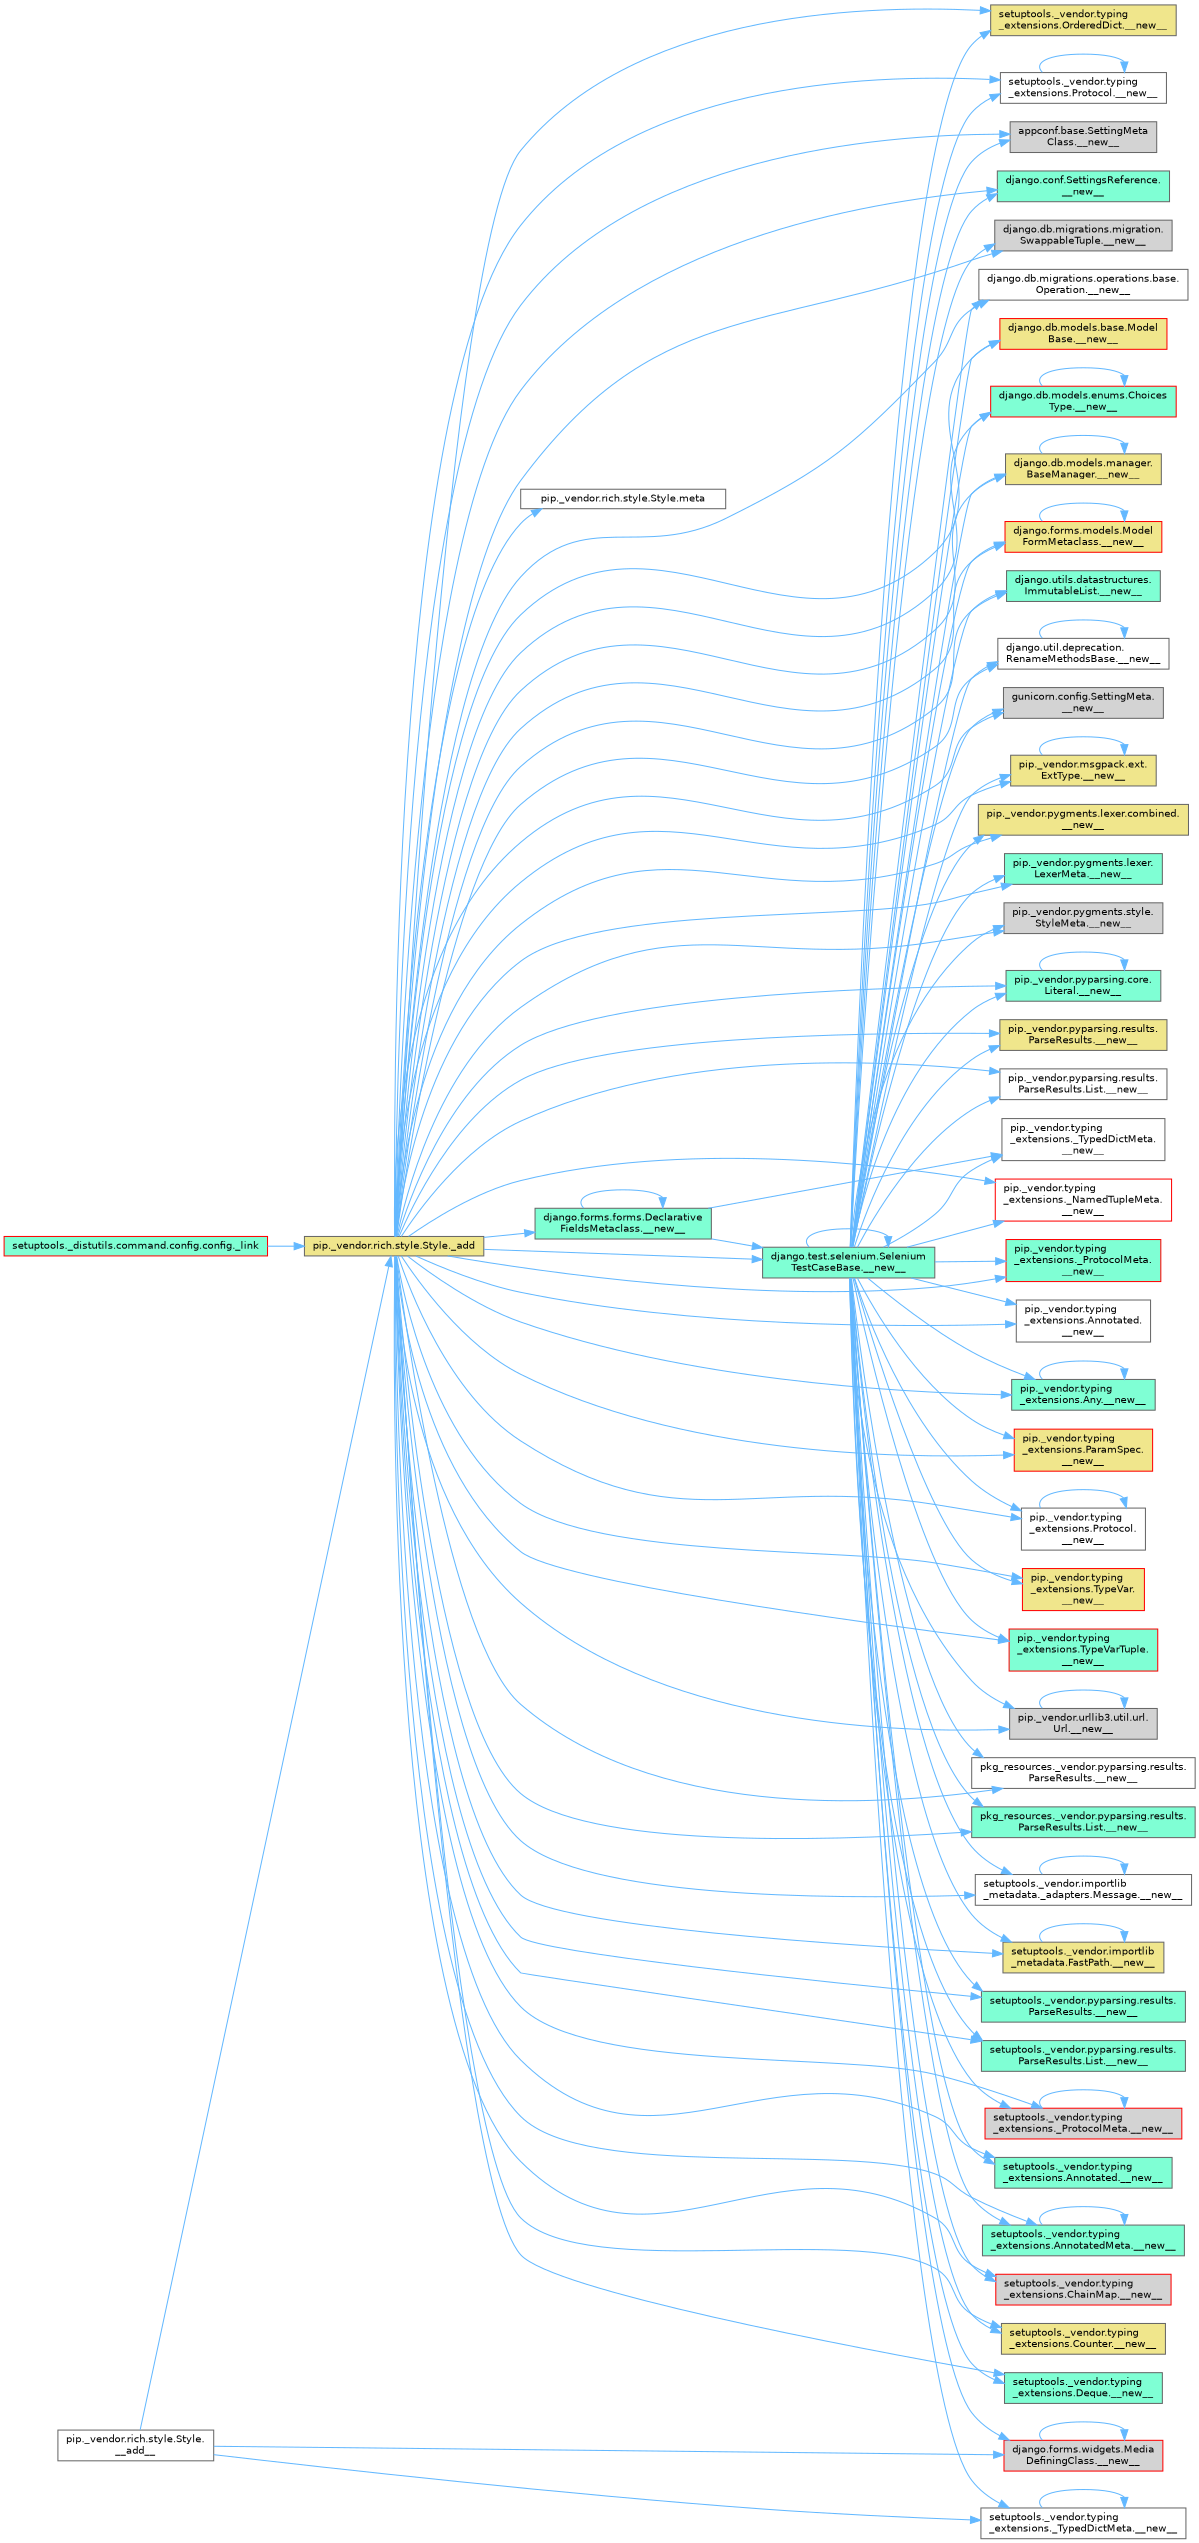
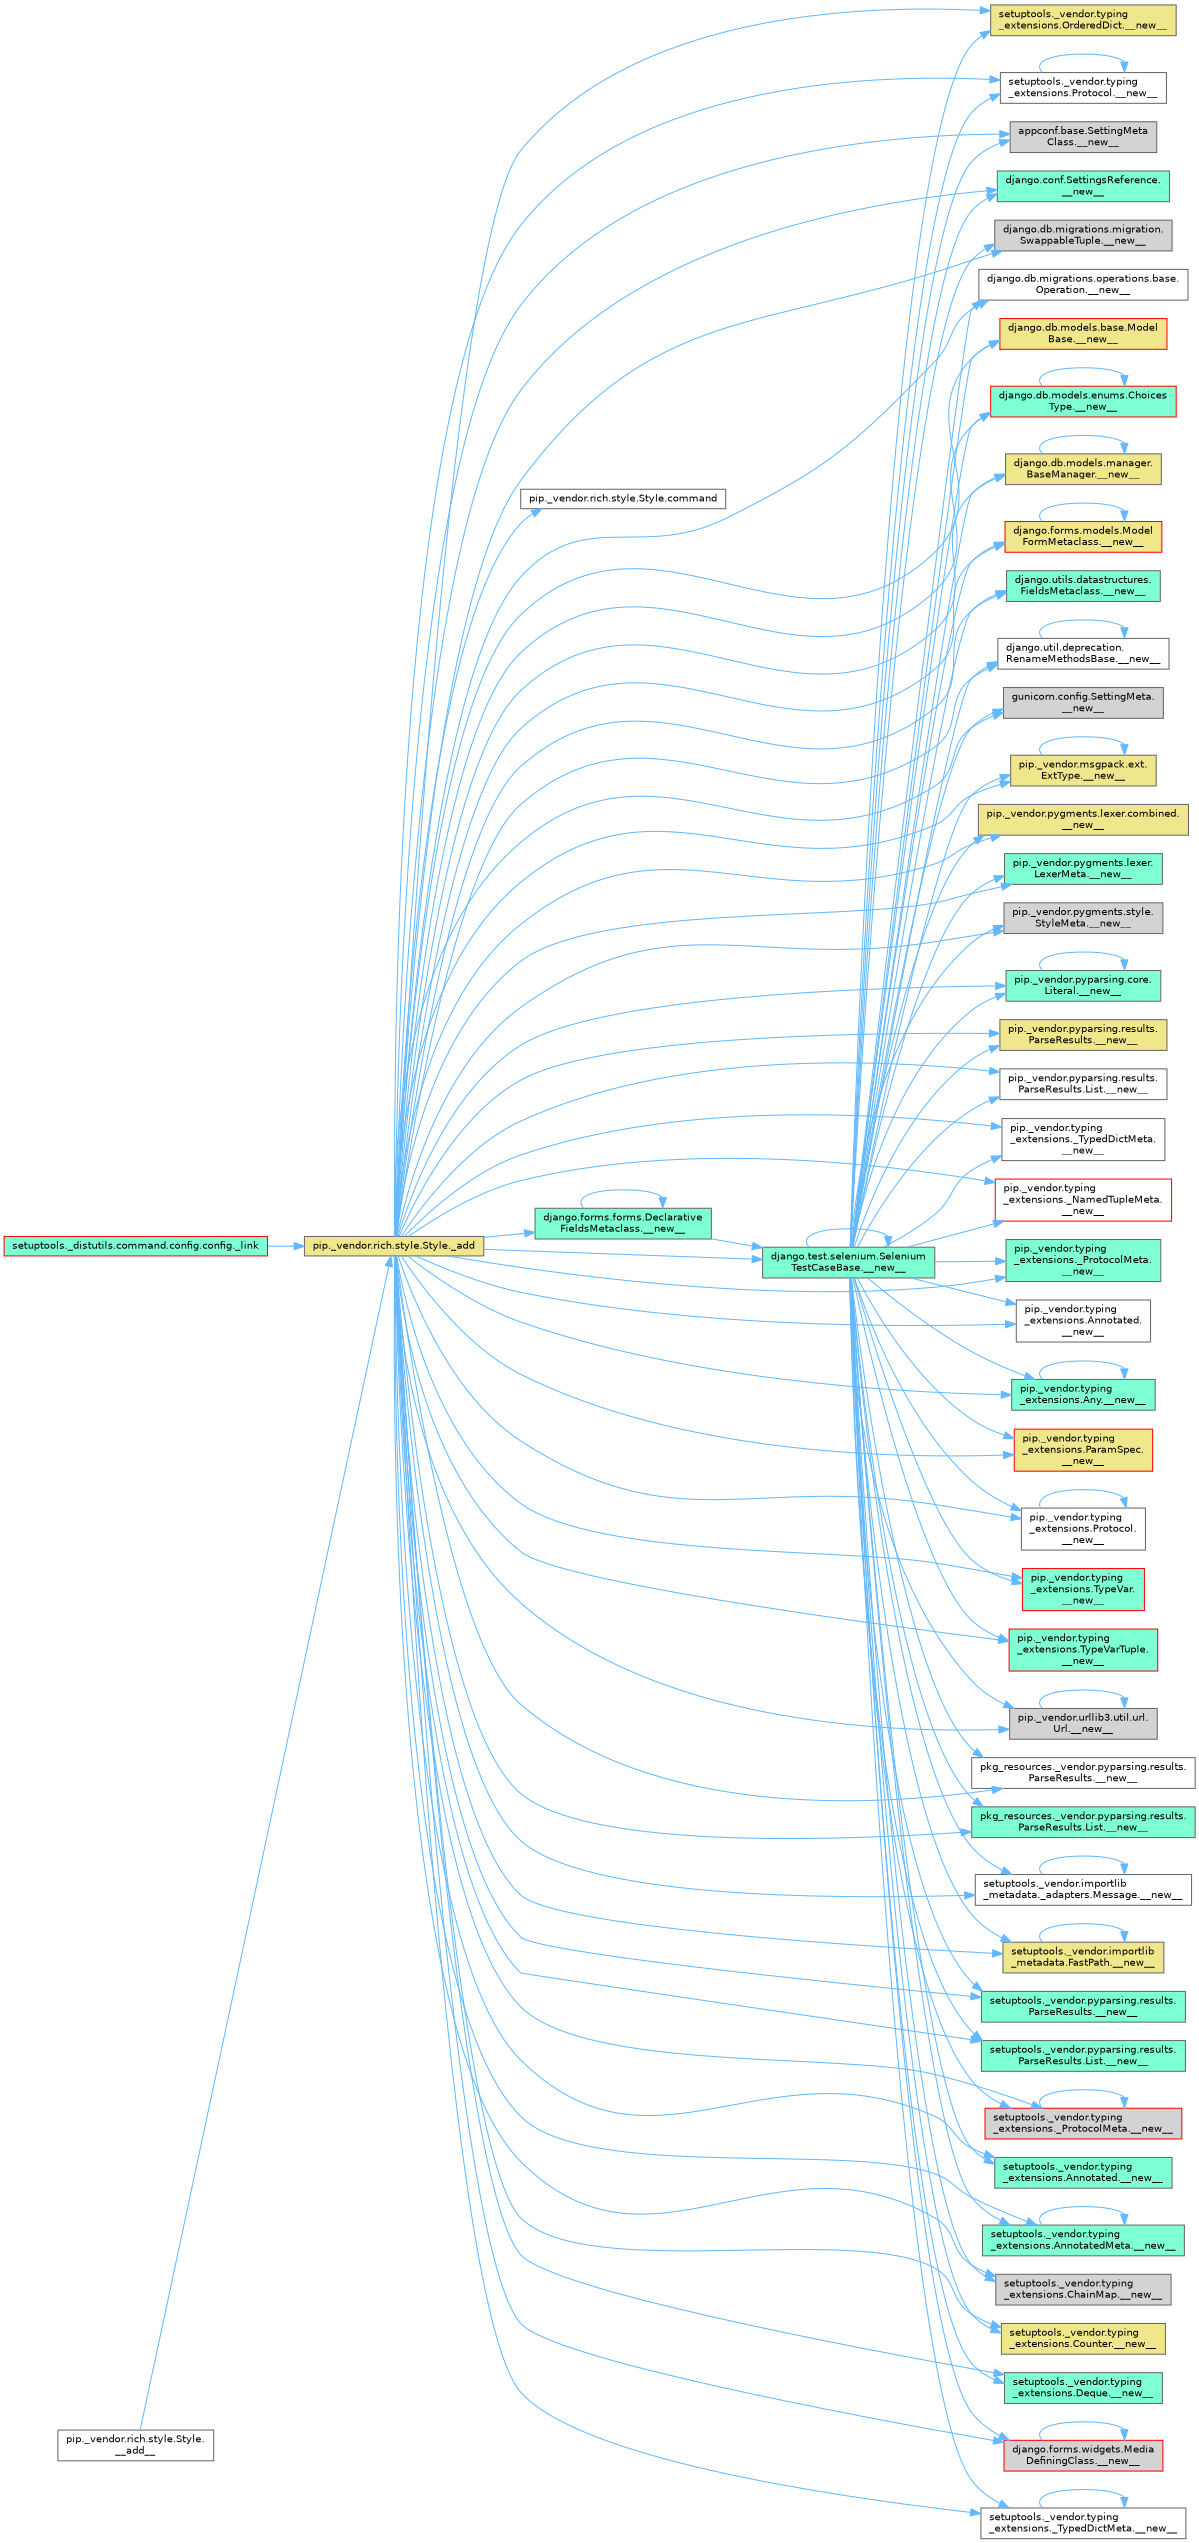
node "pip._vendor.rich.style.Style.meta": label "pip._vendor.rich.style.Style.meta" -> "pip._vendor.rich.style.Style.command"
node "django.utils.datastructures. ImmutableList.__new__": label "django.utils.datastructures. ImmutableList.__new__" -> "django.utils.datastructures. FieldsMetaclass.__new__"
edge "django.forms.forms.Declarative FieldsMetaclass.__new__" -> "pip._vendor.typing _extensions._TypedDictMeta. __new__": now "pip._vendor.rich.style.Style._add" -> "pip._vendor.typing _extensions._TypedDictMeta. __new__"
node "pip._vendor.typing _extensions._ProtocolMeta. __new__": color red -> grey40
node "pip._vendor.typing _extensions.TypeVar. __new__": fillcolor khaki -> aquamarine
node "setuptools._vendor.typing _extensions.ChainMap.__new__": color red -> grey40
edge "pip._vendor.rich.style.Style. __add__" -> "django.forms.widgets.Media DefiningClass.__new__": now "pip._vendor.rich.style.Style._add" -> "django.forms.widgets.Media DefiningClass.__new__"
edge "pip._vendor.rich.style.Style. __add__" -> "setuptools._vendor.typing _extensions._TypedDictMeta.__new__": now "pip._vendor.rich.style.Style._add" -> "setuptools._vendor.typing _extensions._TypedDictMeta.__new__"
